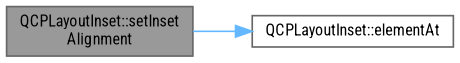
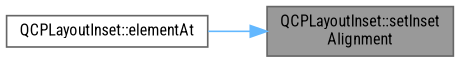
edge "QCPLayoutInset::setInset Alignment" -> "QCPLayoutInset::elementAt": reversed
